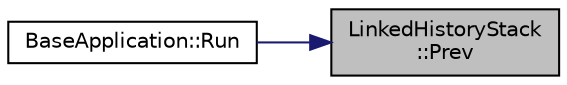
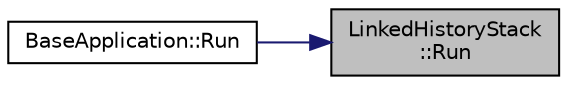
node "LinkedHistoryStack ::Prev": label "LinkedHistoryStack ::Prev" -> "LinkedHistoryStack ::Run"
